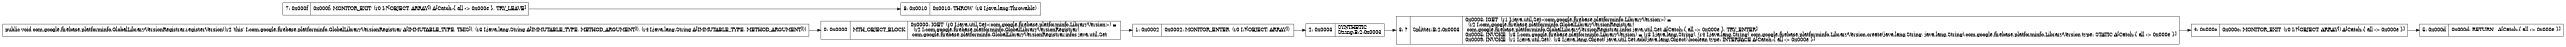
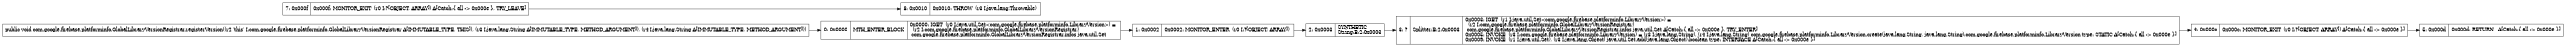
node "0: 0x0000": text "MTH_OBJECT_BLOCK" -> "MTH_ENTER_BLOCK"
